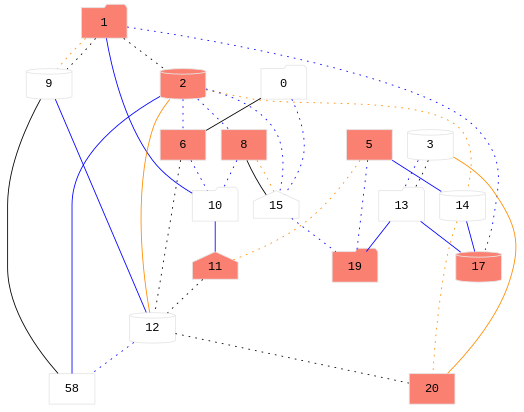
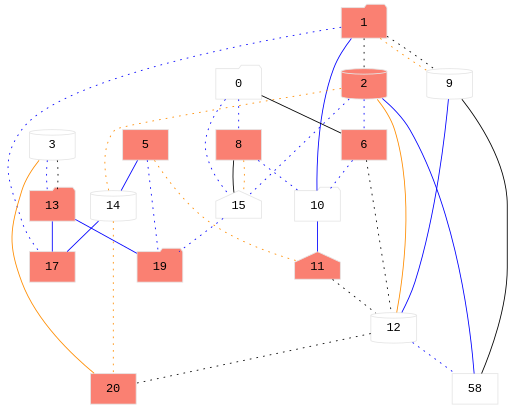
edge "2" -- "8": now "0" -- "8"
node "13": fillcolor white -> salmon
node "17": shape cylinder -> box
